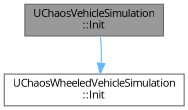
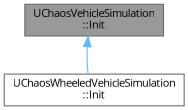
edge "UChaosVehicleSimulation ::Init" -> "UChaosWheeledVehicleSimulation ::Init": reversed
